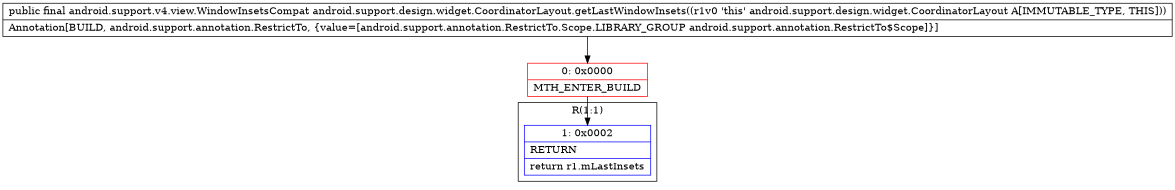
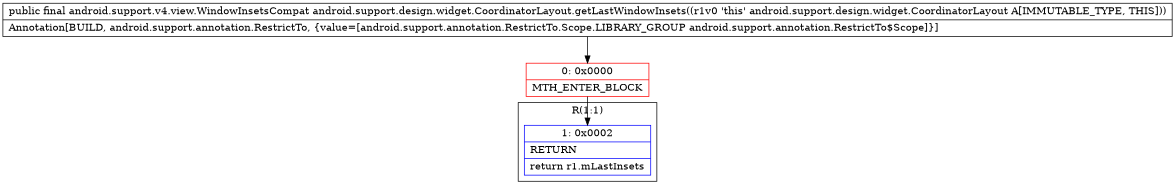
node "0: 0x0000": text "MTH_ENTER_BUILD" -> "MTH_ENTER_BLOCK"
